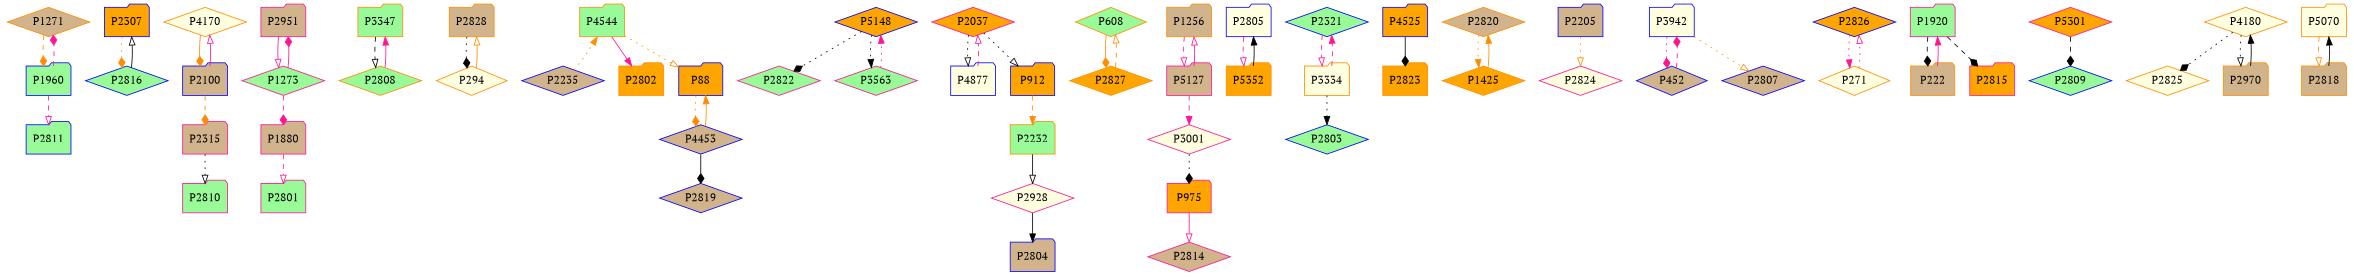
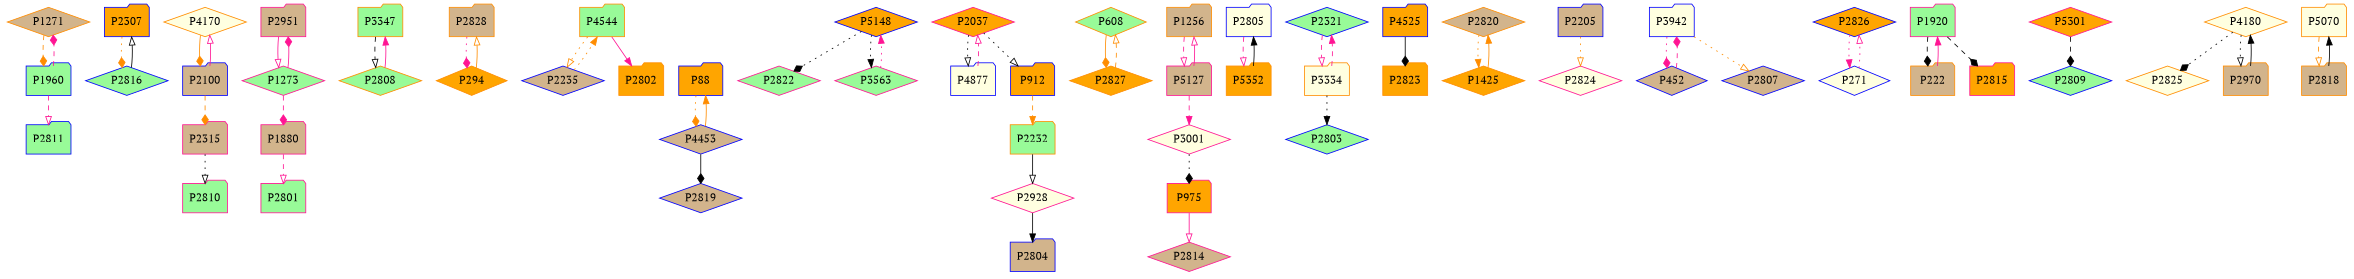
edge "P2828" -> "P294": color black -> deeppink
edge "P4544" -> "P88": now "P4544" -> "P2235"
node "P294": fillcolor lightyellow -> orange
node "P271": color darkorange -> blue
